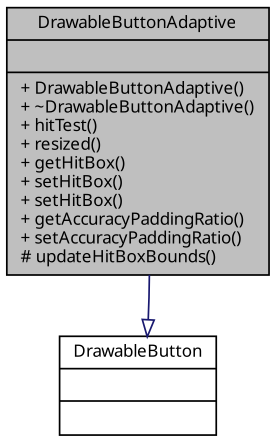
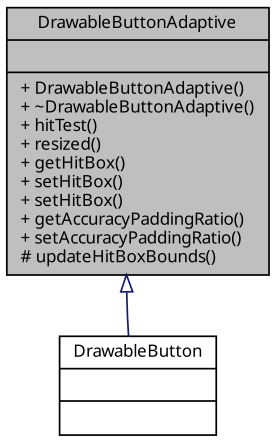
edge "DrawableButtonAdaptive" -> "DrawableButton": reversed
